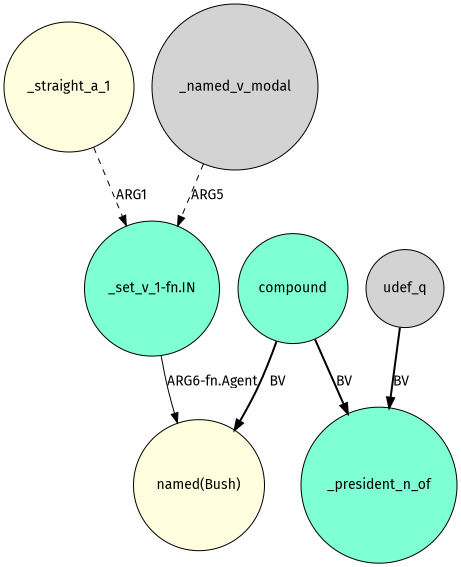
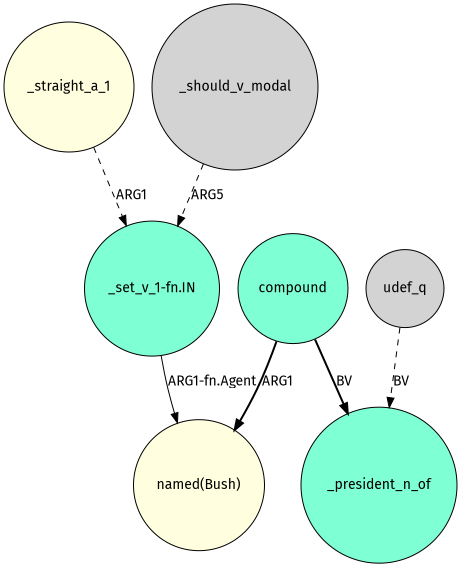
node "_named_v_modal": label "_named_v_modal" -> "_should_v_modal"
edge "udef_q" -> "_president_n_of": style bold -> dashed
edge "_set_v_1-fn.IN" -> "named(Bush)": label "ARG6-fn.Agent" -> "ARG1-fn.Agent"
edge "compound" -> "named(Bush)": label "BV" -> "ARG1"
